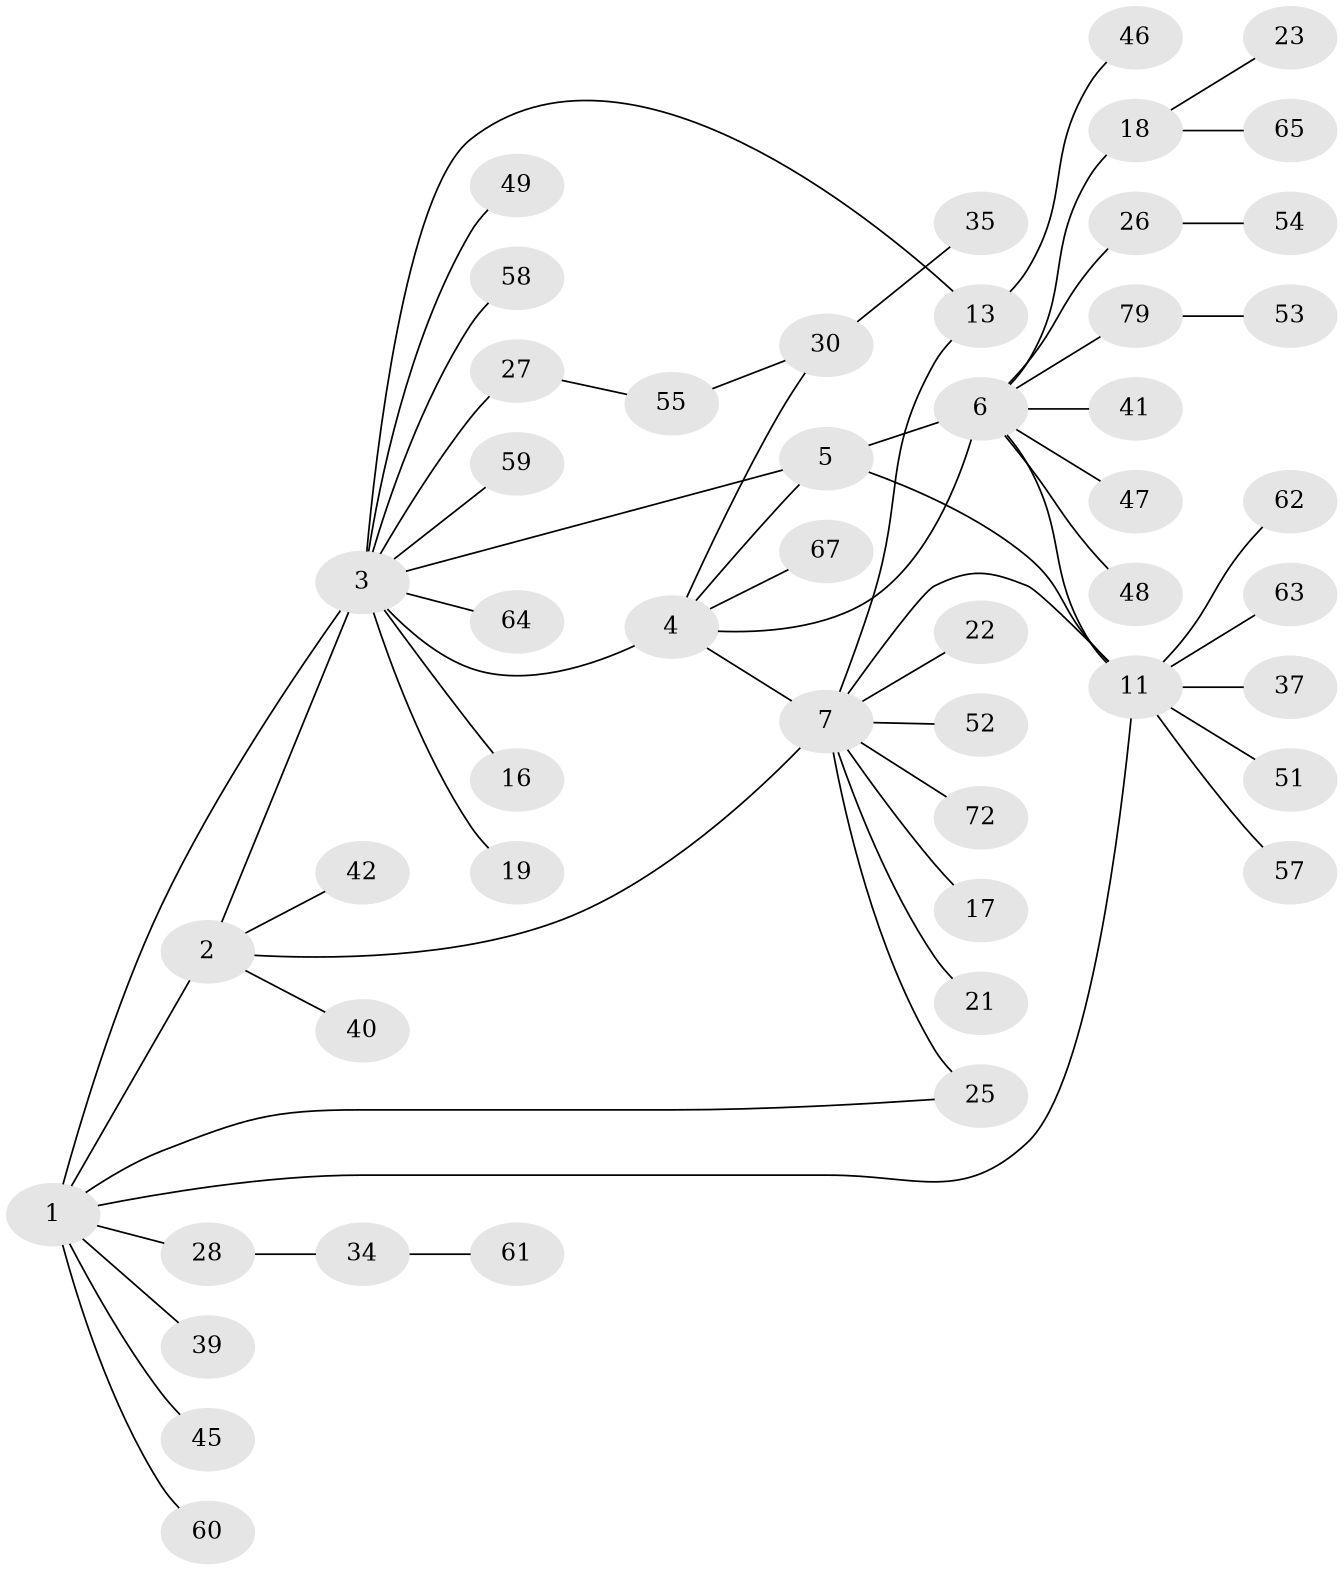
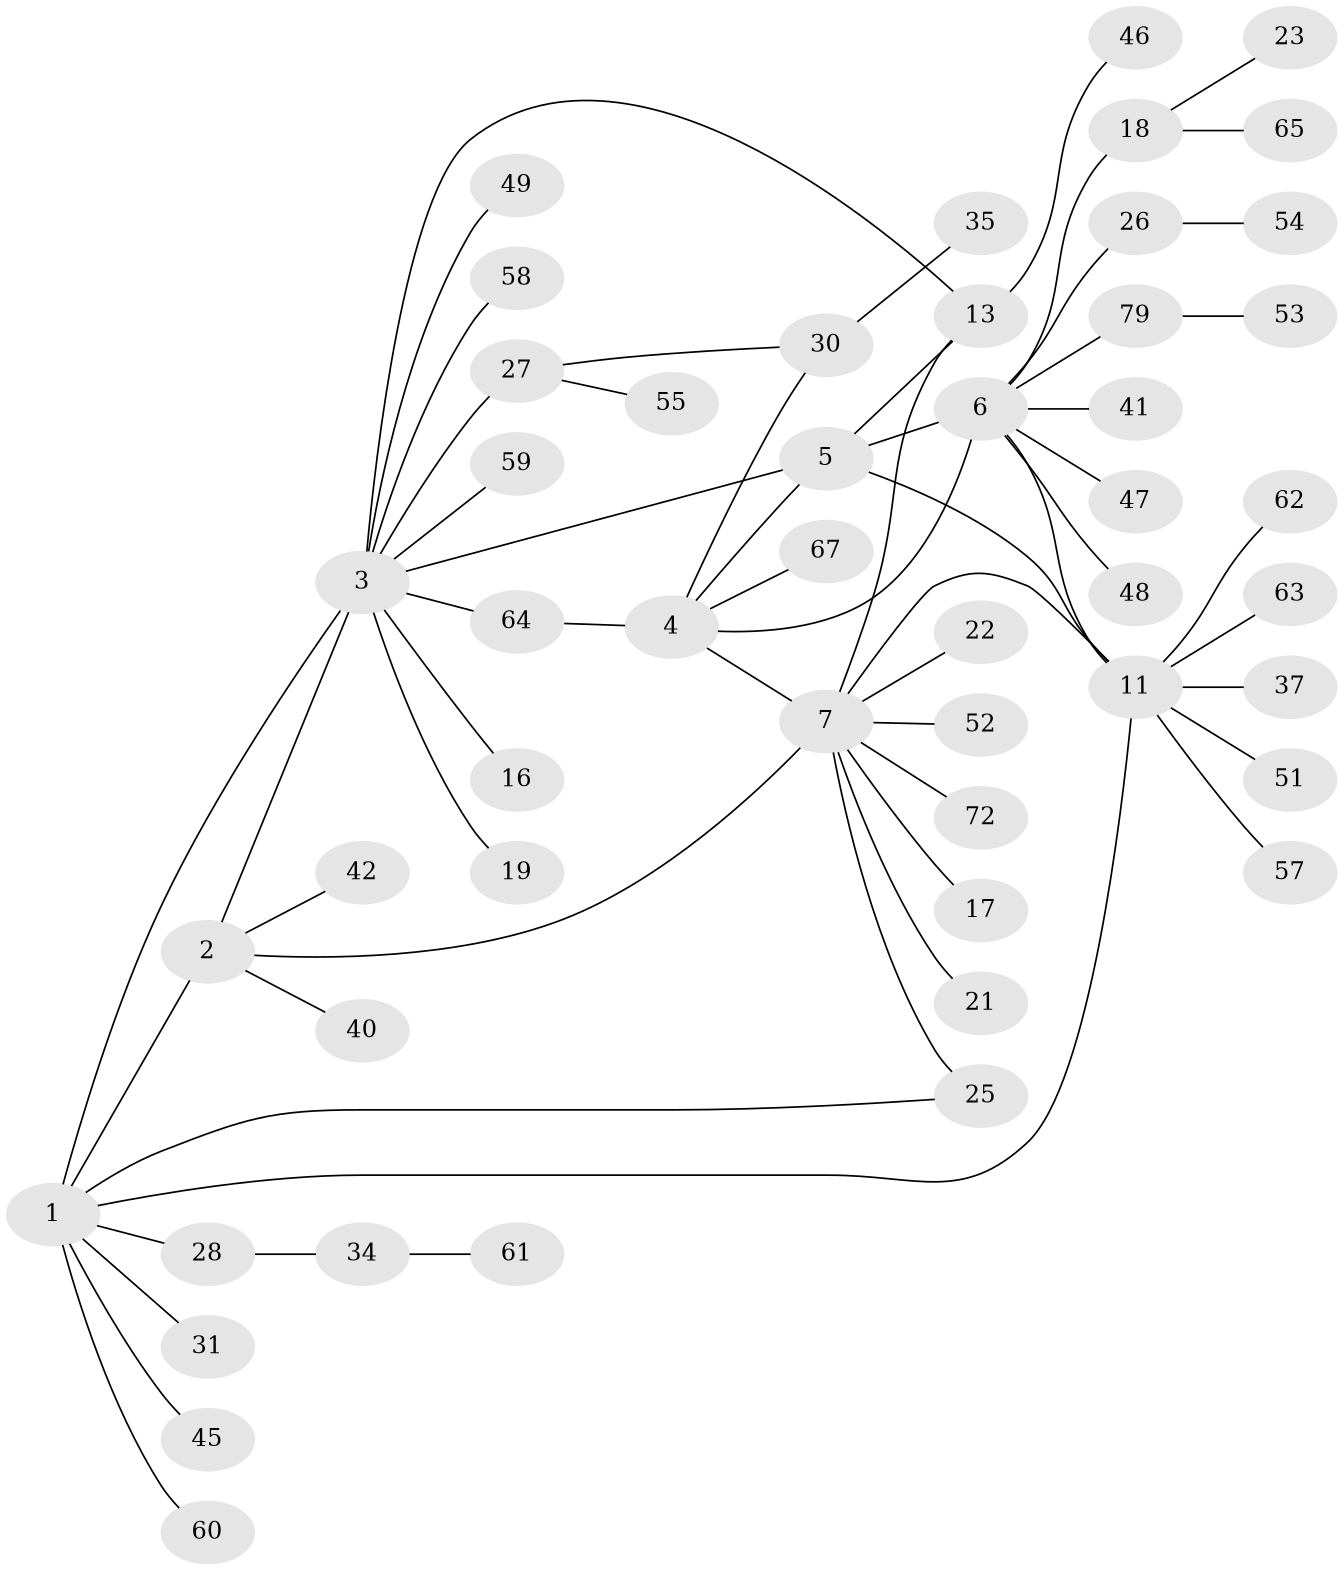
edge "30" -- "55": now "30" -- "27"
edge "13" -- "5": added
edge "3" -- "4": now "64" -- "4"
node "39": label "39" -> "31"
